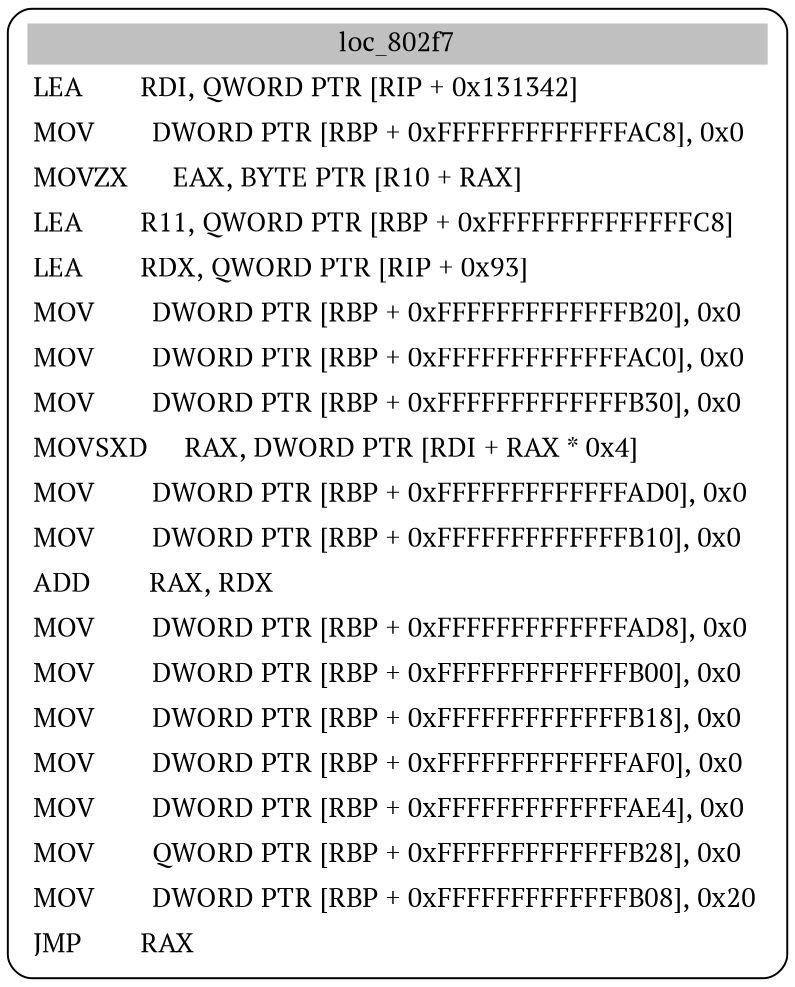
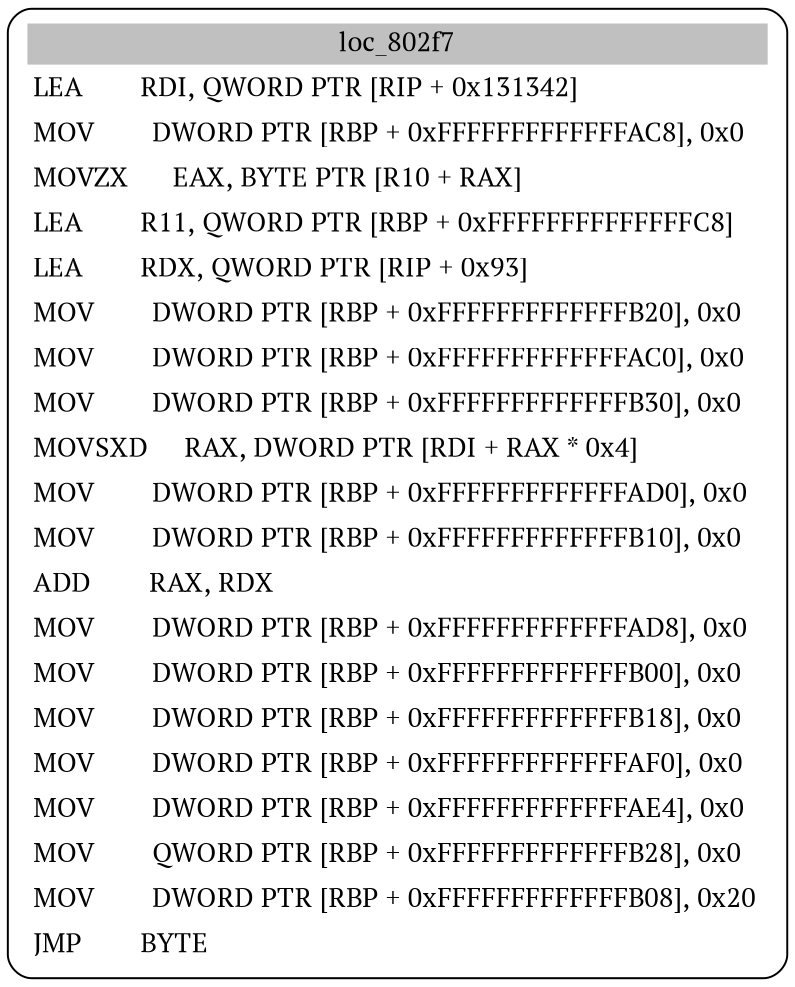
node "loc_802f7": text "JMP        RAX" -> "JMP        BYTE"
